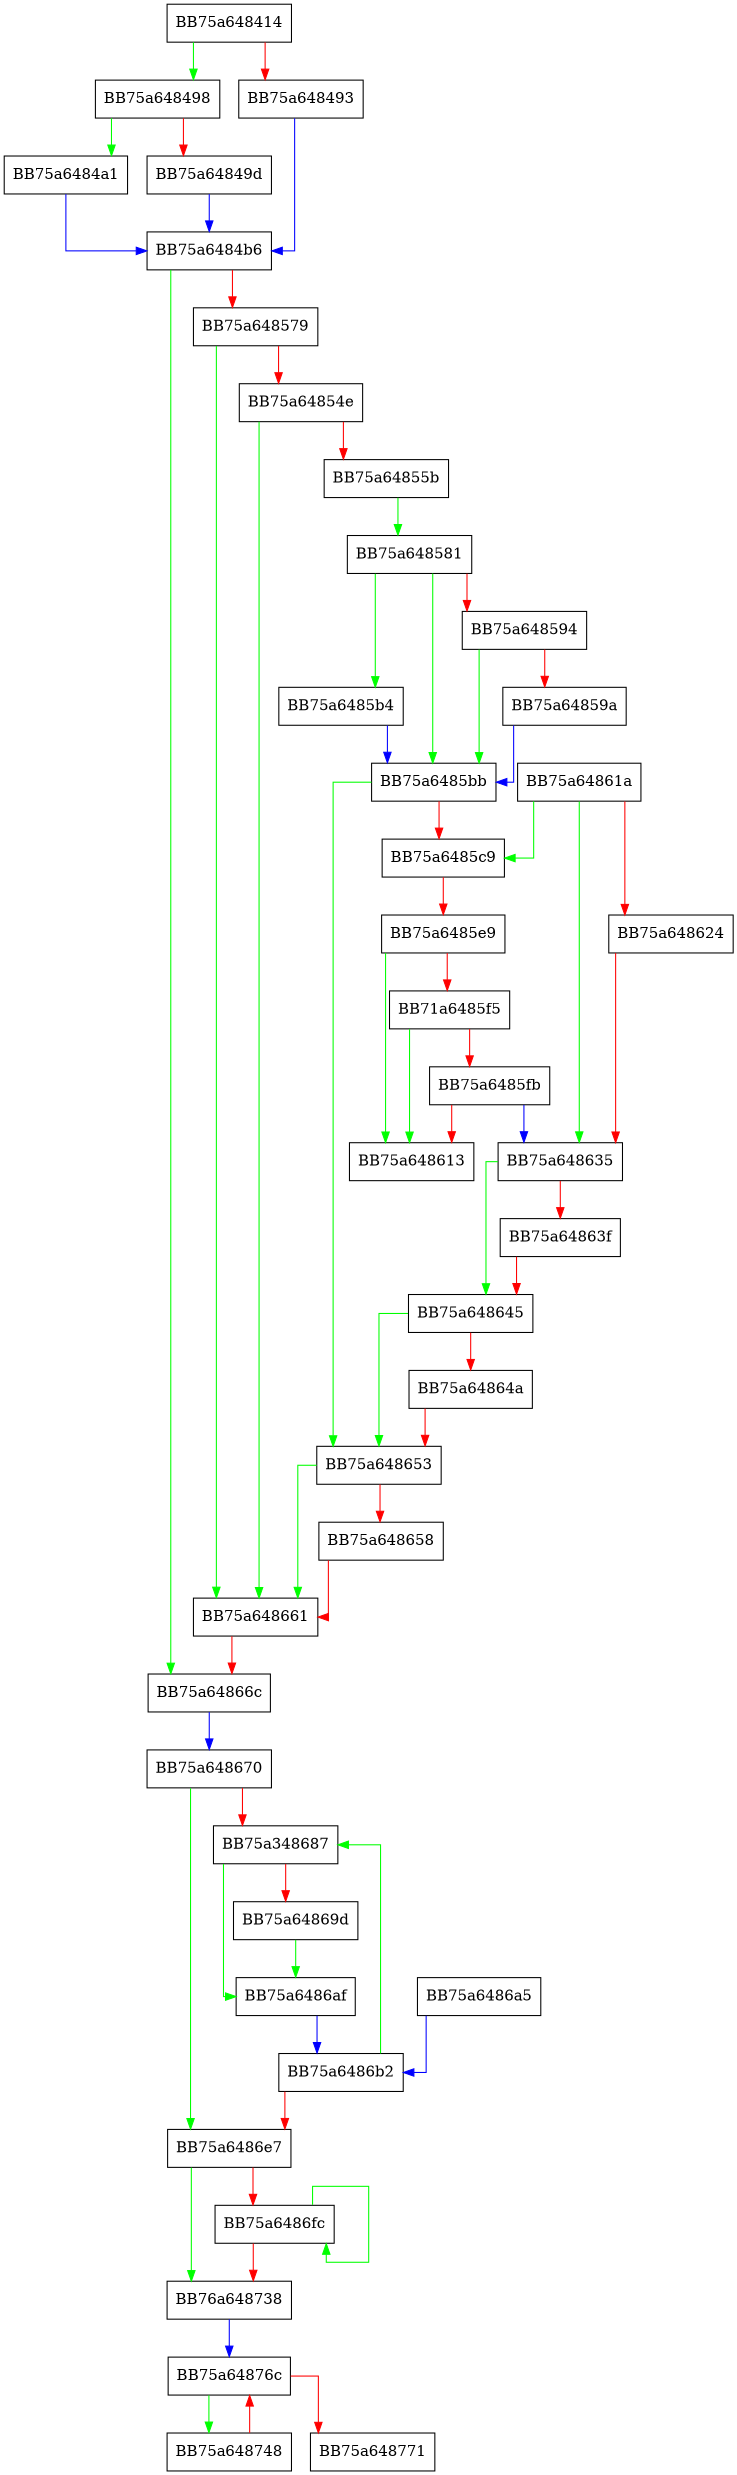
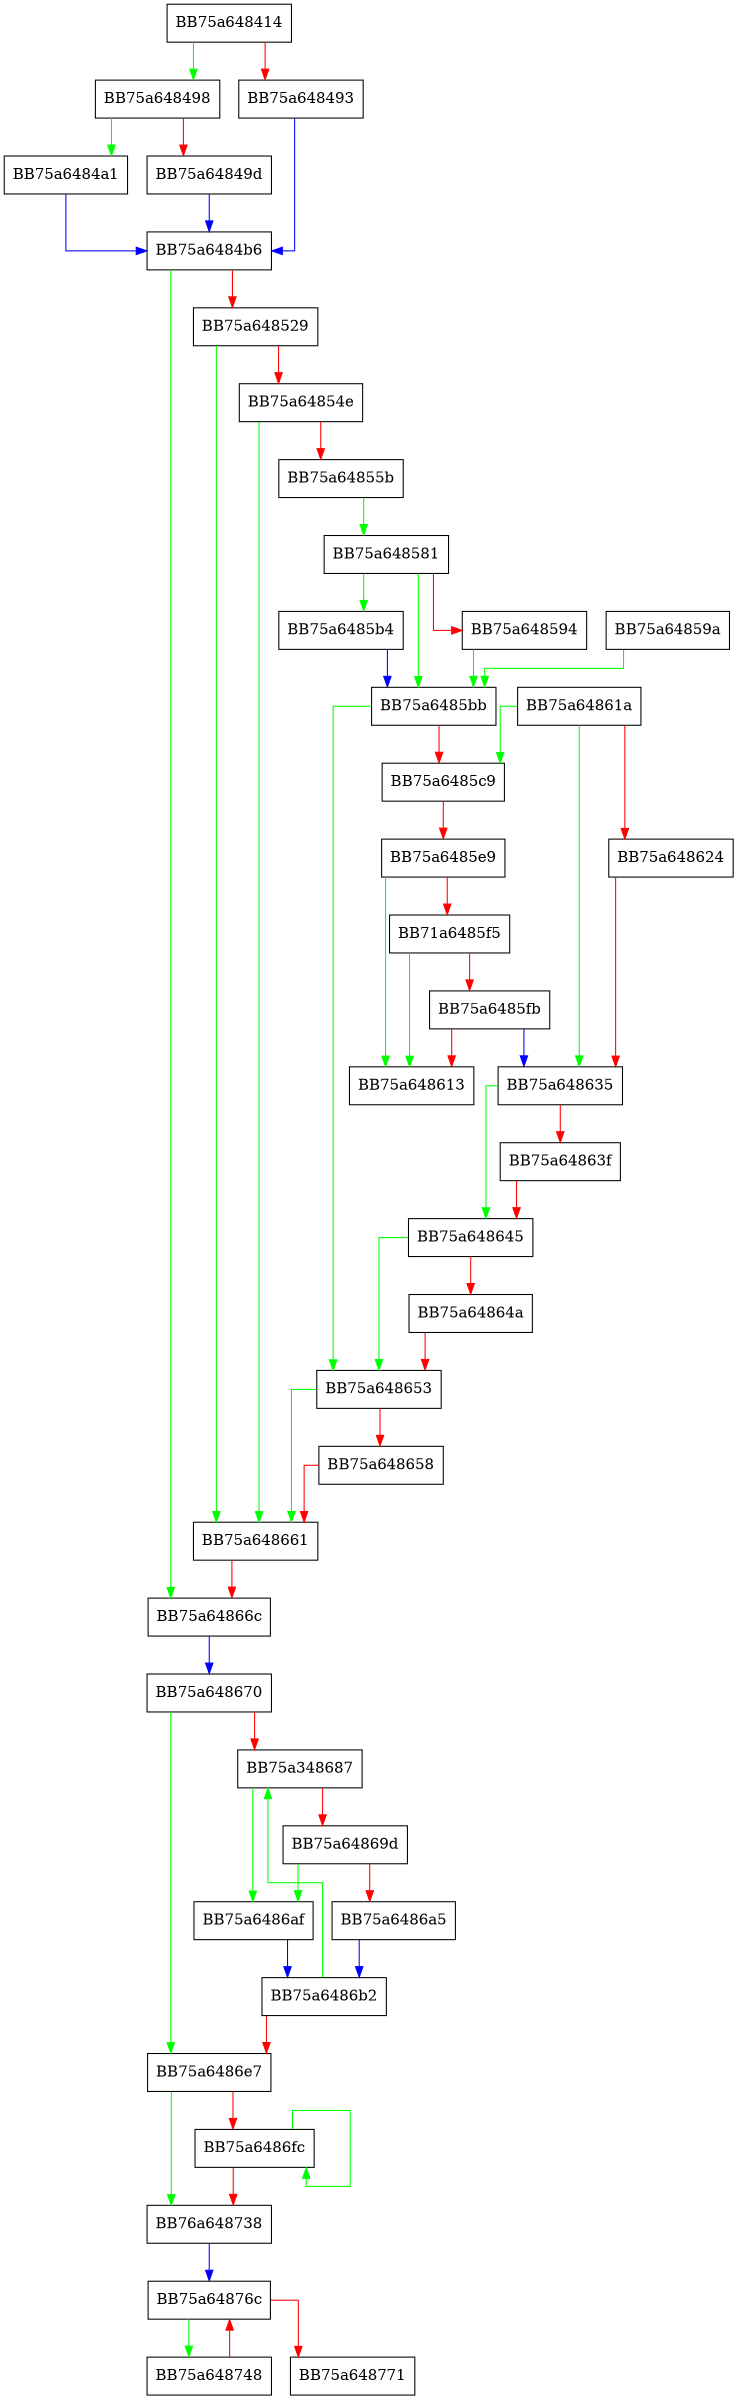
node "BB75a648579": label "BB75a648579" -> "BB75a648529"
edge "BB75a648594" -> "BB75a64859a": removed
edge "BB75a64859a" -> "BB75a6485bb": color blue -> green
edge "BB75a64869d" -> "BB75a6486a5": added
